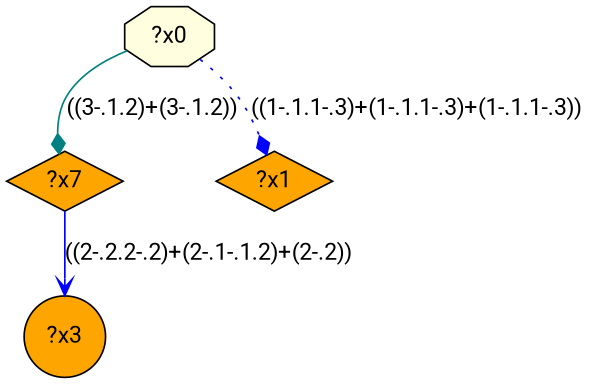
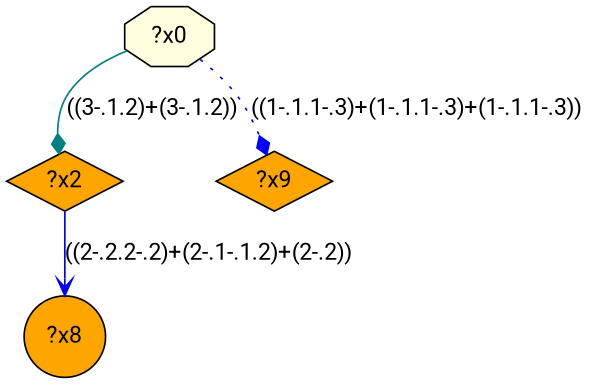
node "?x7": label "?x7" -> "?x2"
node "?x1": label "?x1" -> "?x9"
node "?x3": label "?x3" -> "?x8"
